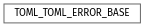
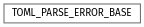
node "TOML_TOML_ERROR_BASE": label "TOML_TOML_ERROR_BASE" -> "TOML_PARSE_ERROR_BASE"
